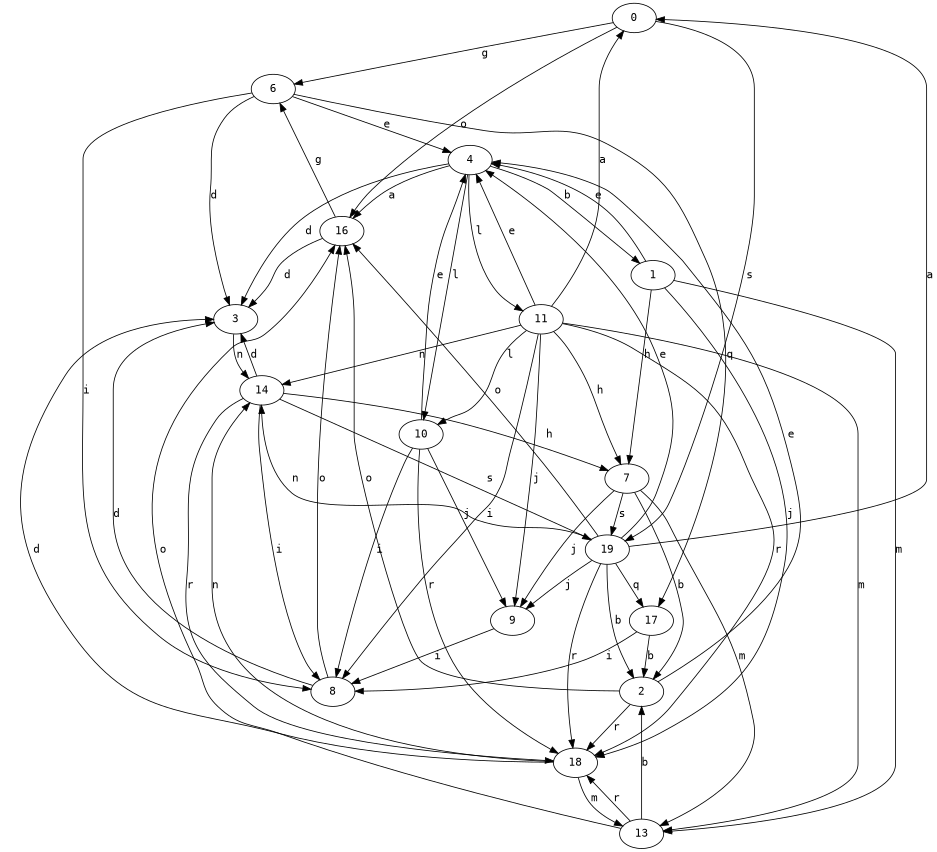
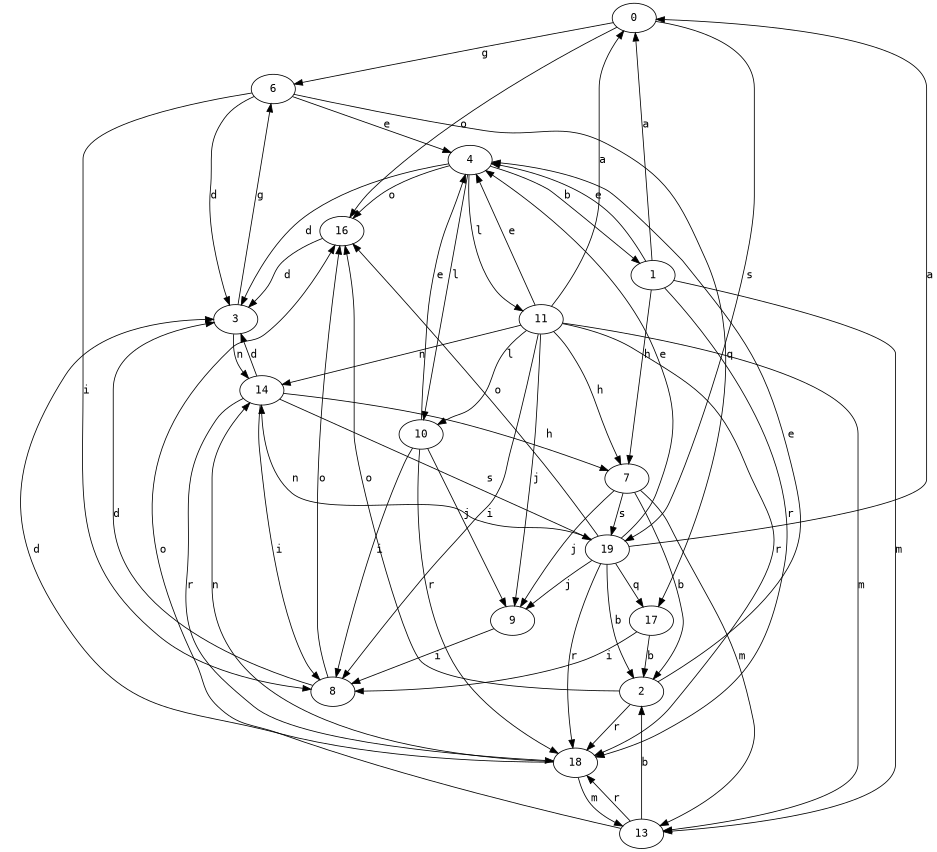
edge "1" -> "0": added, label "a"
edge "16" -> "6": now "3" -> "6"
edge "4" -> "16": label "a" -> "o"
edge "1" -> "18": label "j" -> "r"
